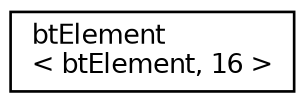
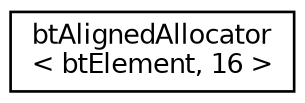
node "btElement < btElement, 16 >": label "btElement < btElement, 16 >" -> "btAlignedAllocator < btElement, 16 >"
